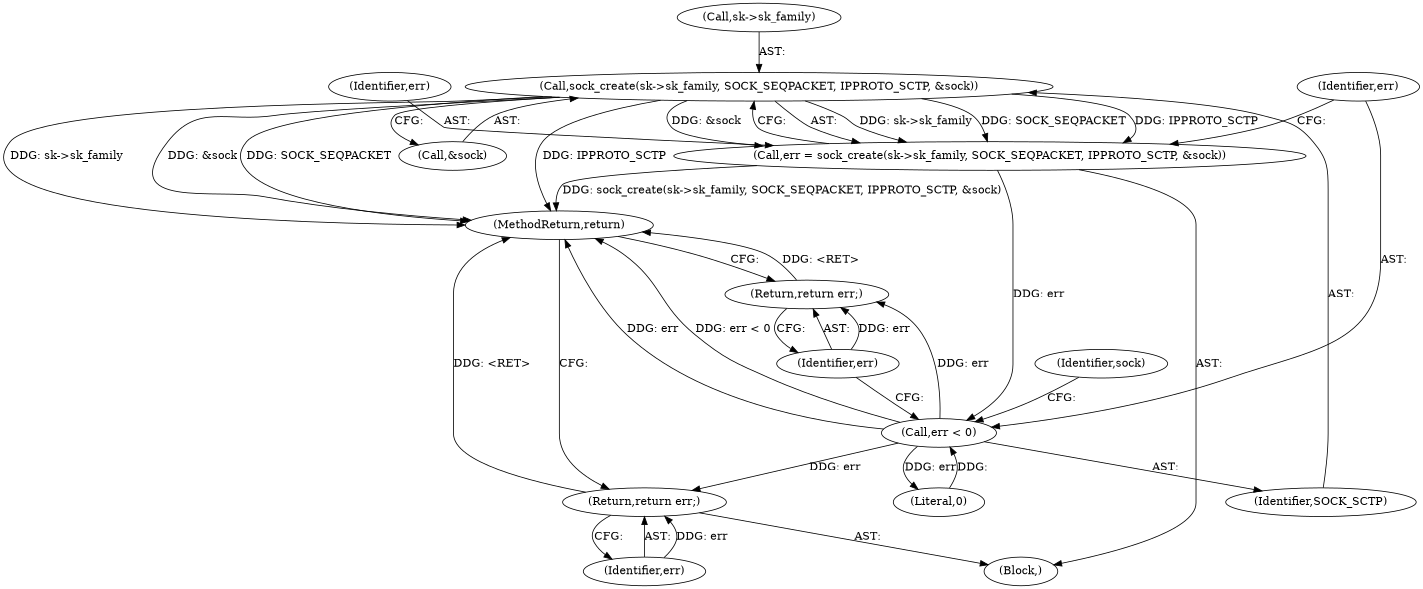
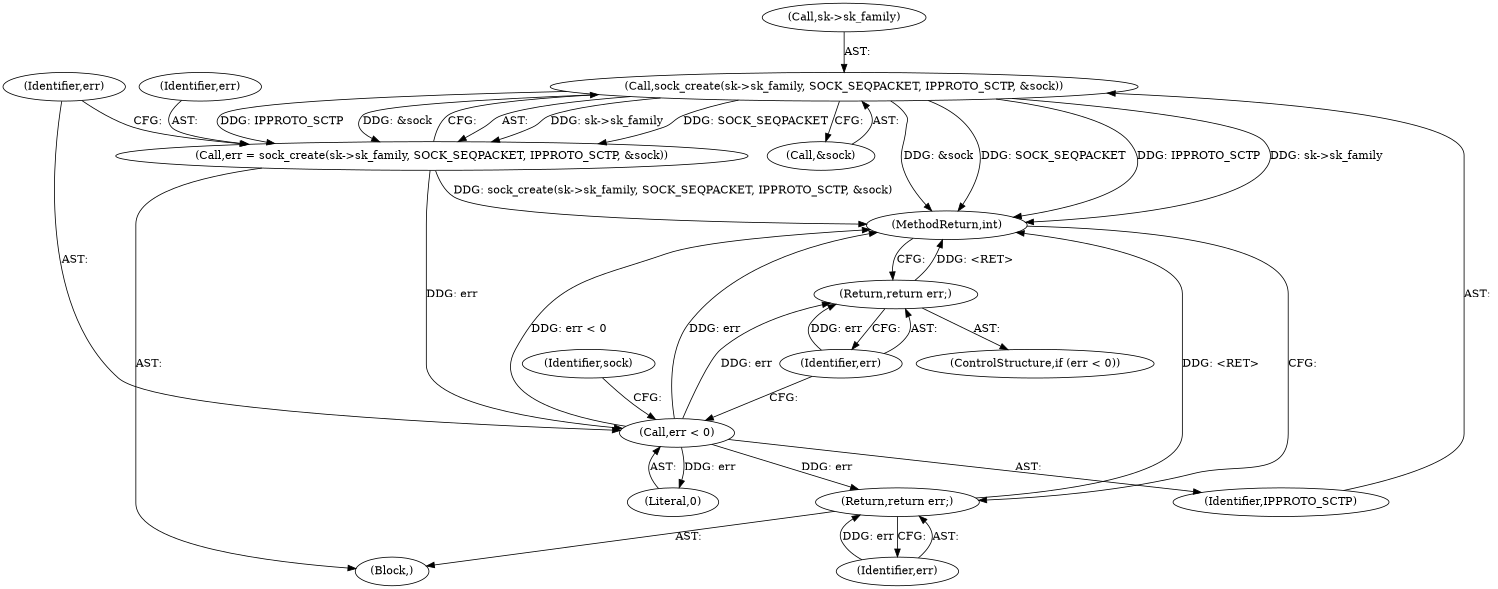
node "(MethodReturn,return)": label "(MethodReturn,return)" -> "(MethodReturn,int)"
node "(ControlStructure,if (err < 0))": added
edge "(Literal,0)" -> "(Call,err < 0)": label "DDG: " -> "AST: "
node "(Identifier,SOCK_SCTP)": label "(Identifier,SOCK_SCTP)" -> "(Identifier,IPPROTO_SCTP)"
